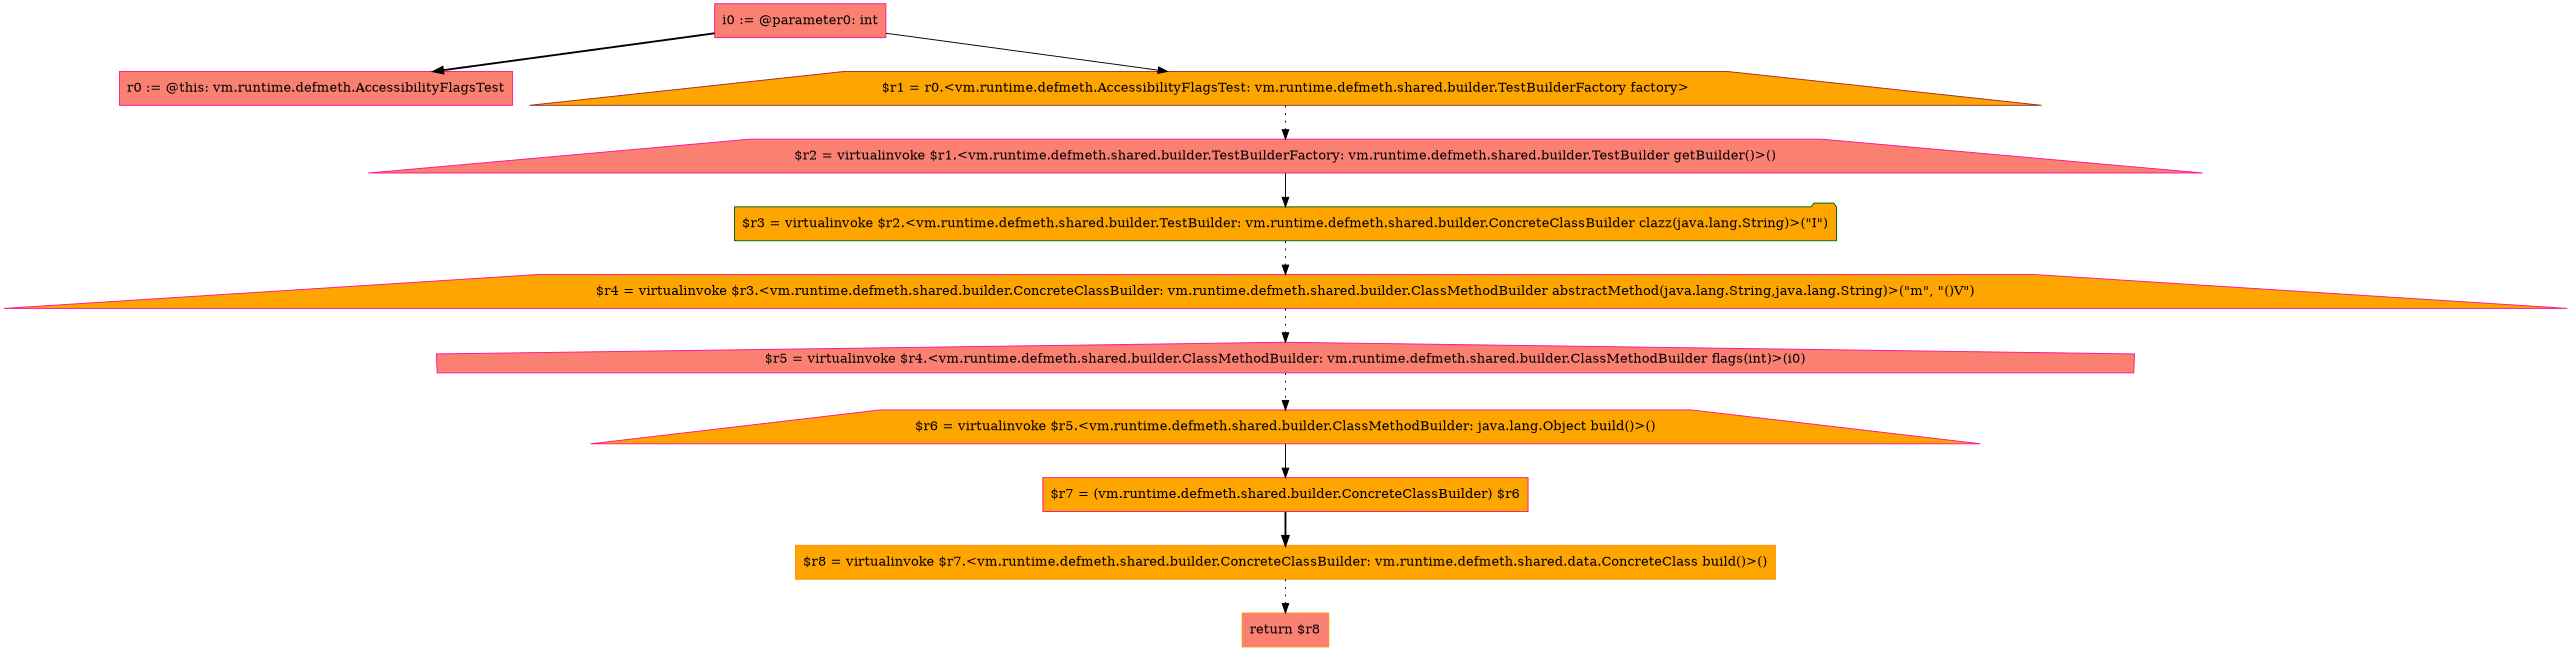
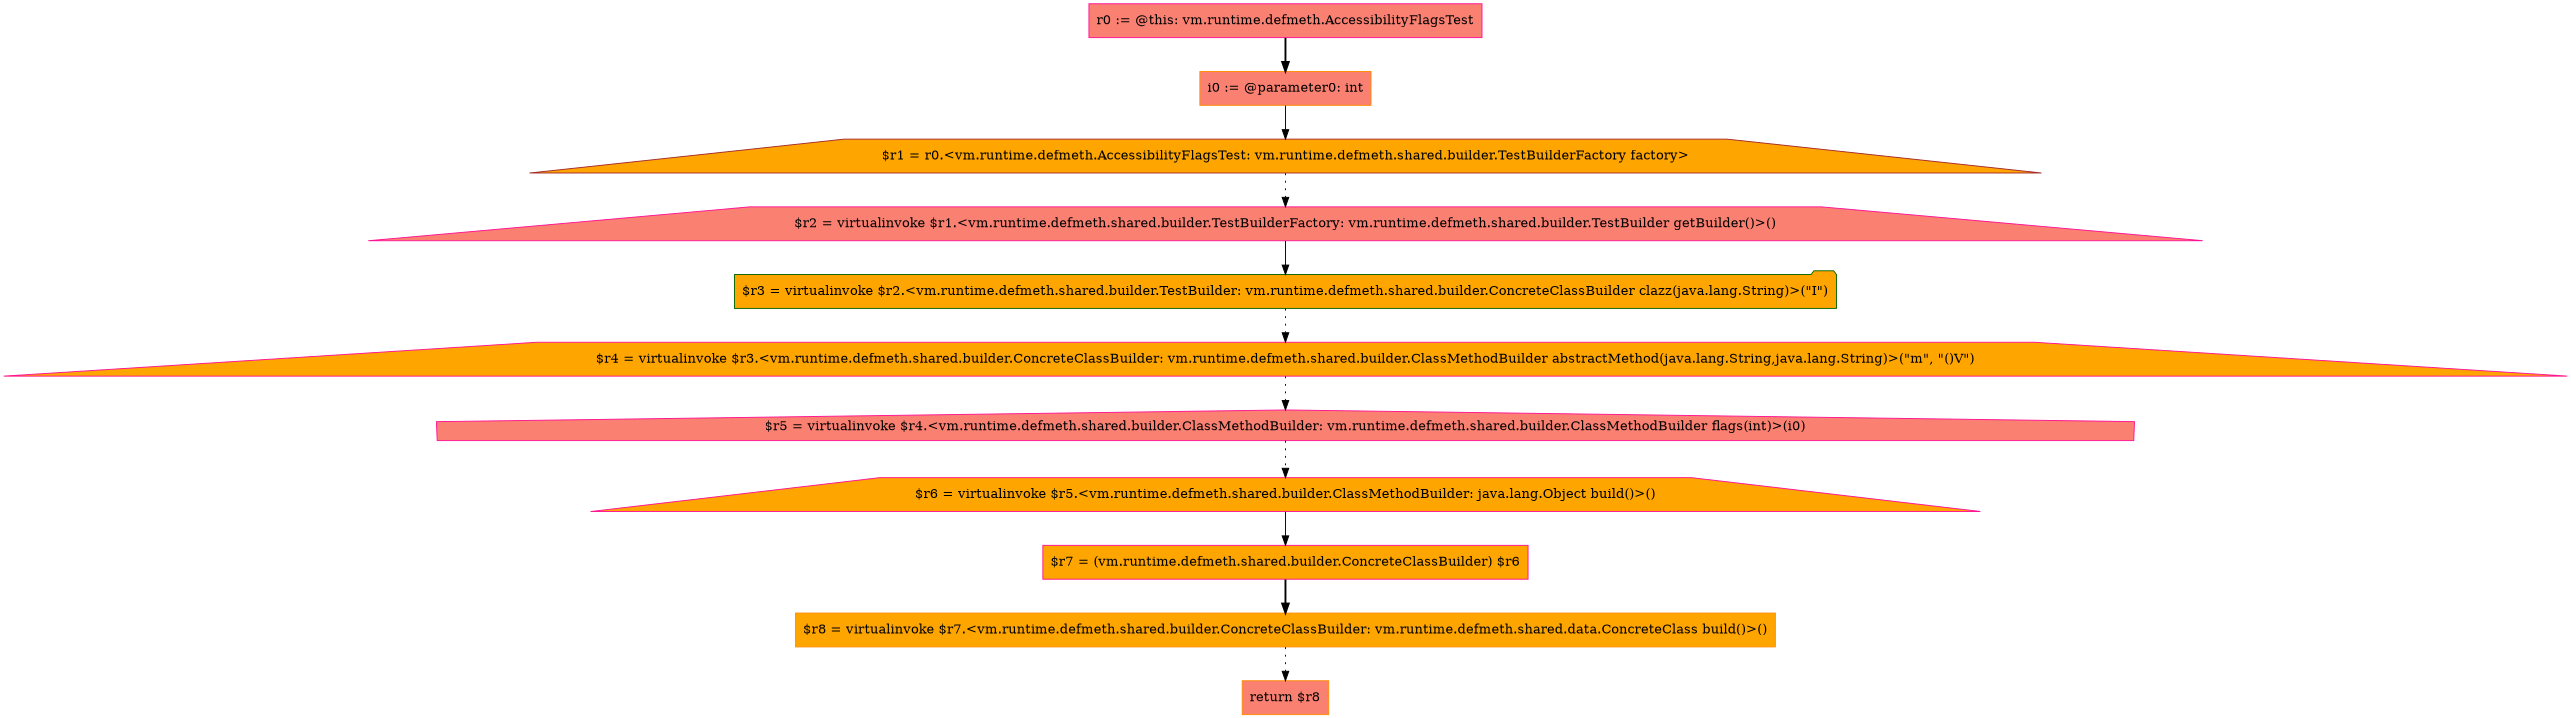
node "i0 := @parameter0: int": color deeppink -> darkorange
edge "i0 := @parameter0: int" -> "r0 := @this: vm.runtime.defmeth.AccessibilityFlagsTest": reversed
